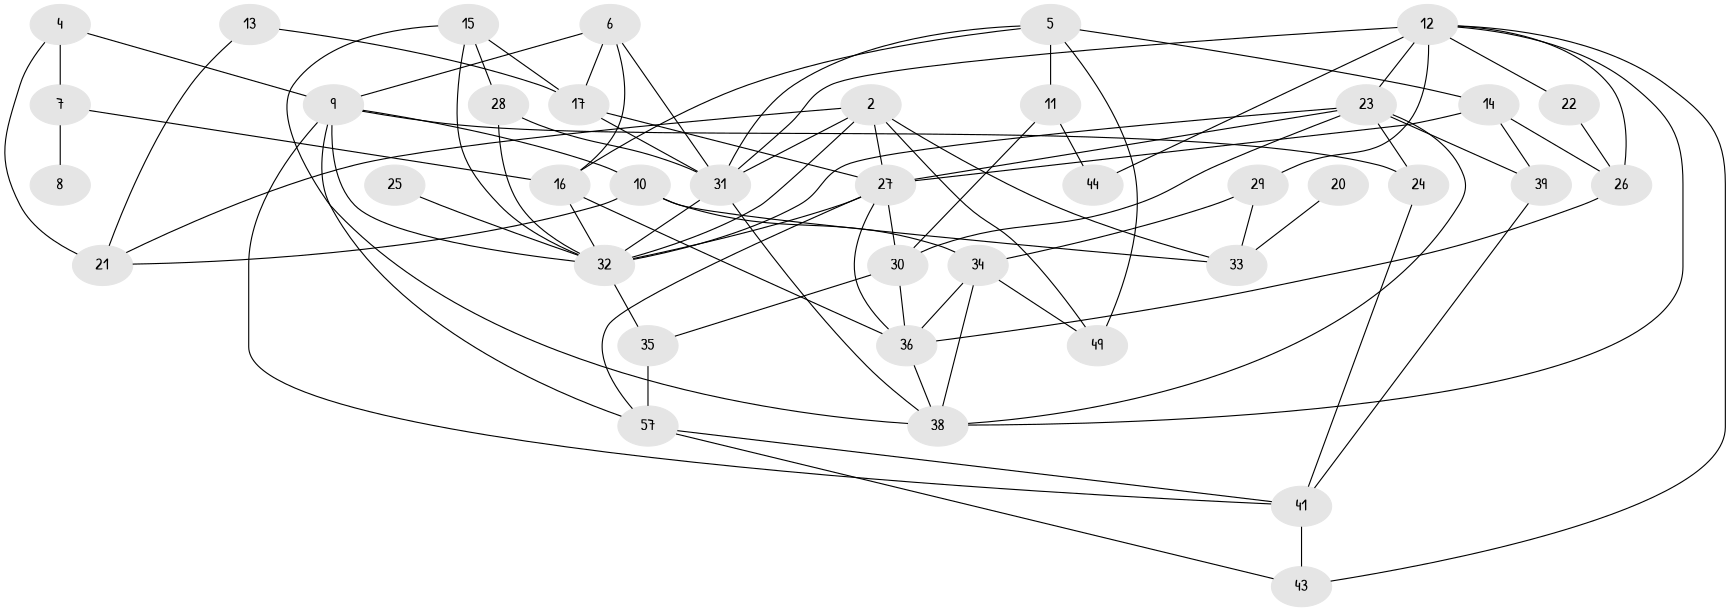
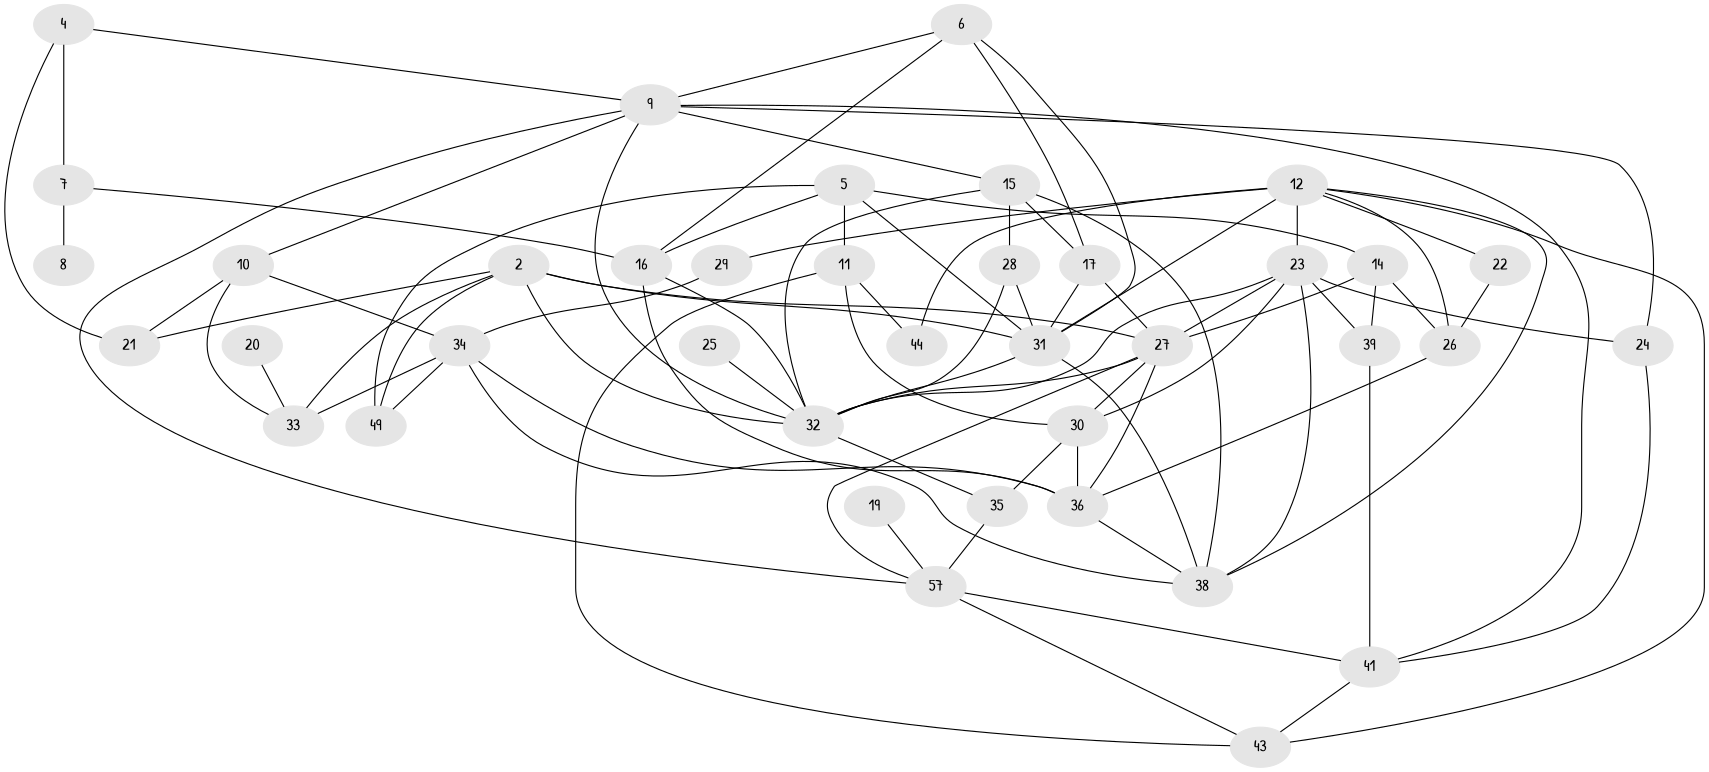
node "13": removed
edge "9" -- "15": added
edge "29" -- "33": now "34" -- "33"
node "19": added
edge "11" -- "43": added
